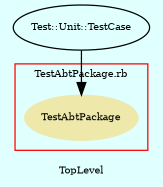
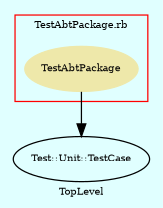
edge "Test::Unit::TestCase" -> "TestAbtPackage": reversed
